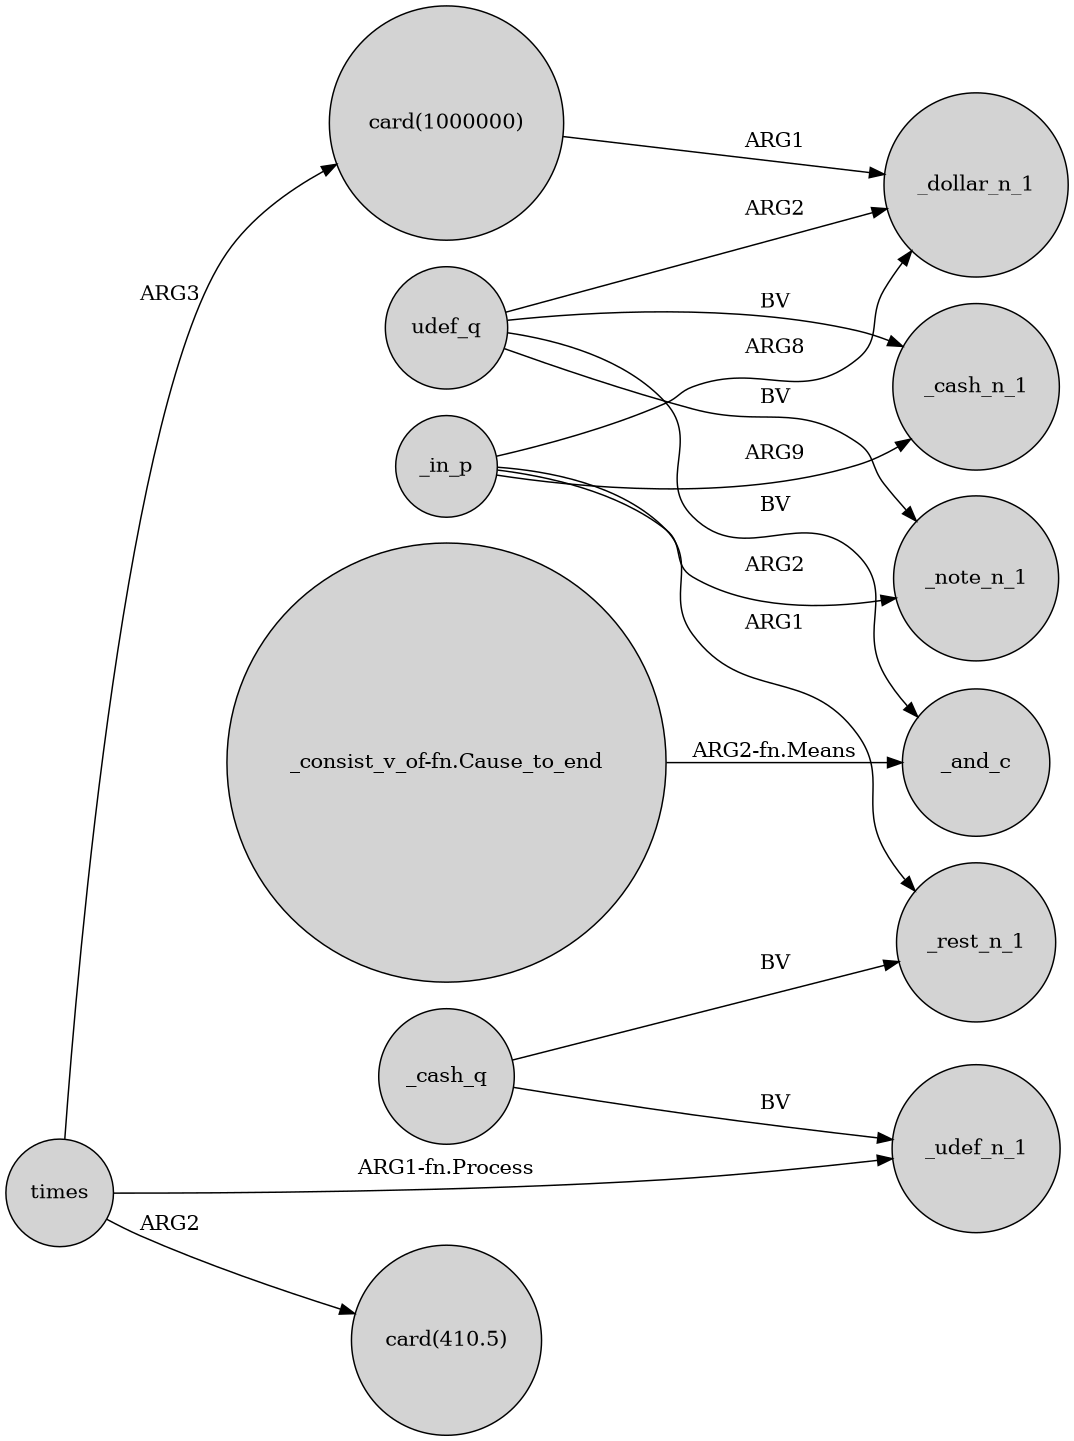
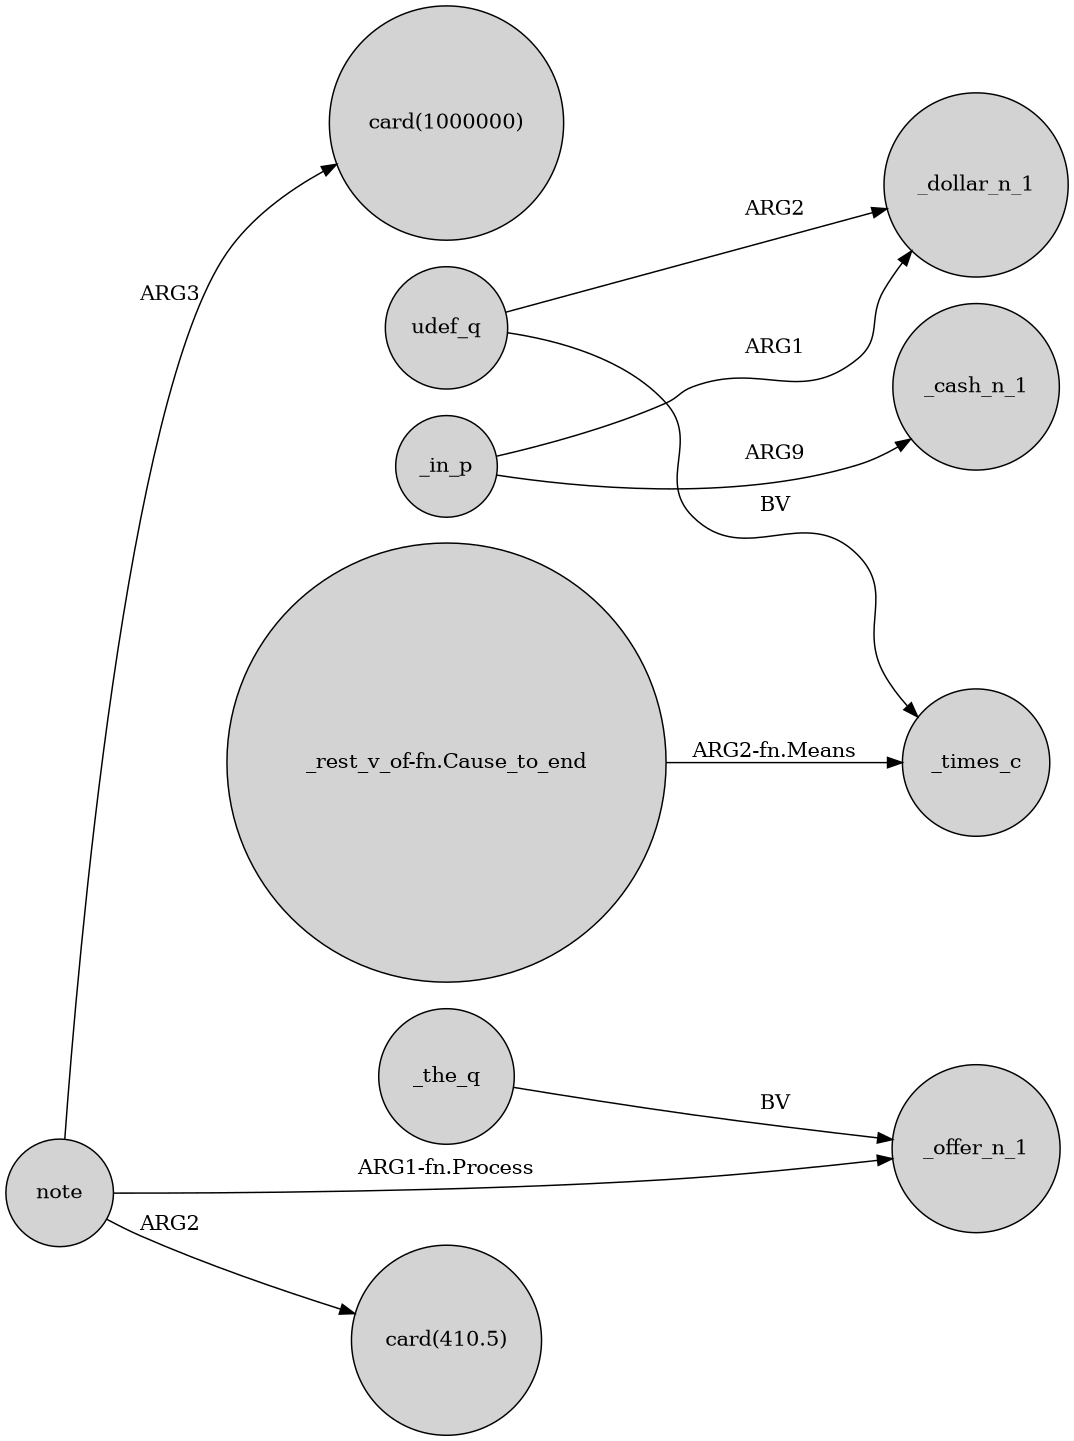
edge "card(1000000)" -> "_dollar_n_1": removed, label "ARG1"
edge "udef_q" -> "_cash_n_1": removed, label "BV"
edge "_in_p" -> "_dollar_n_1": label "ARG8" -> "ARG1"
node "_note_n_1": removed
node "_consist_v_of-fn.Cause_to_end": label "_consist_v_of-fn.Cause_to_end" -> "_rest_v_of-fn.Cause_to_end"
node "_and_c": label "_and_c" -> "_times_c"
node "_rest_n_1": removed
node "_cash_q": label "_cash_q" -> "_the_q"
node "_udef_n_1": label "_udef_n_1" -> "_offer_n_1"
node "times": label "times" -> "note"
